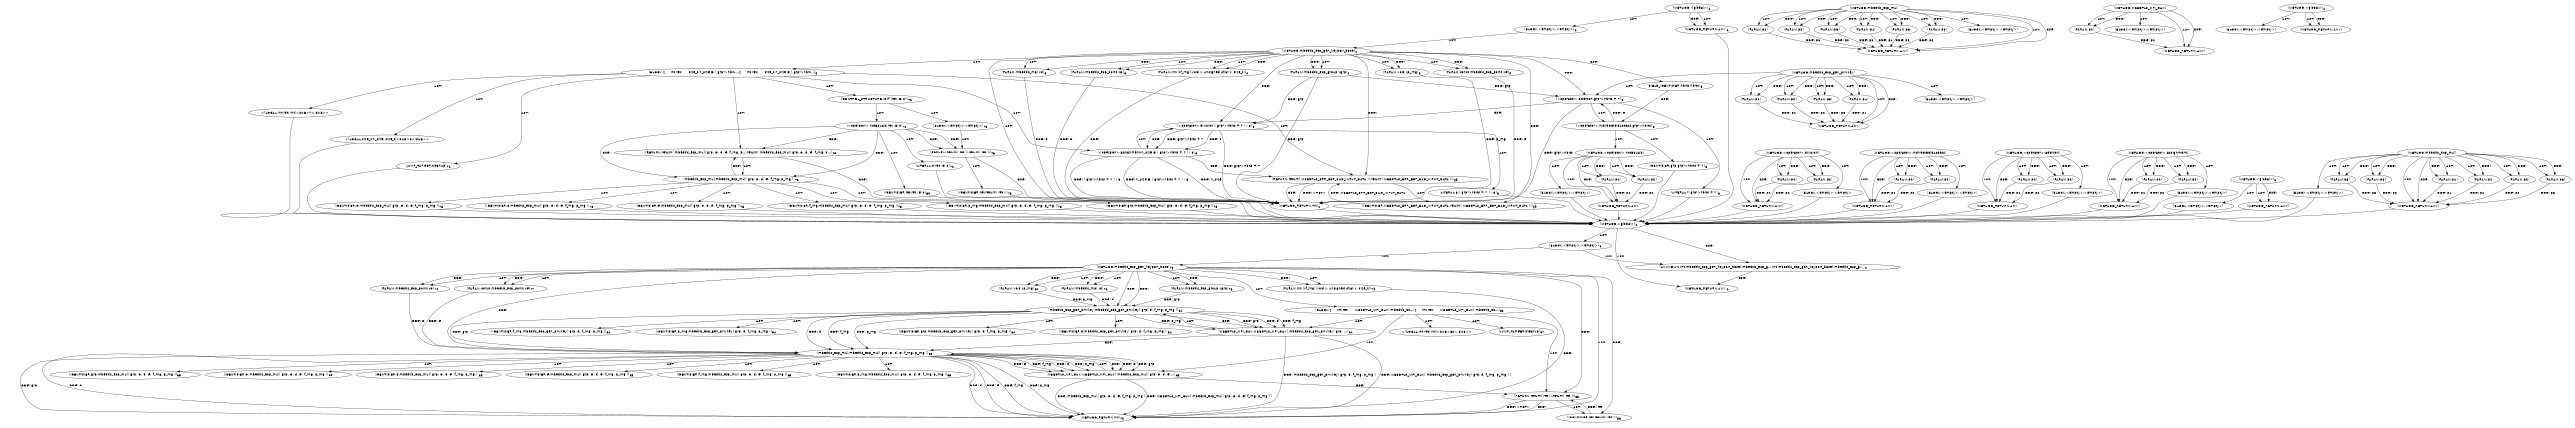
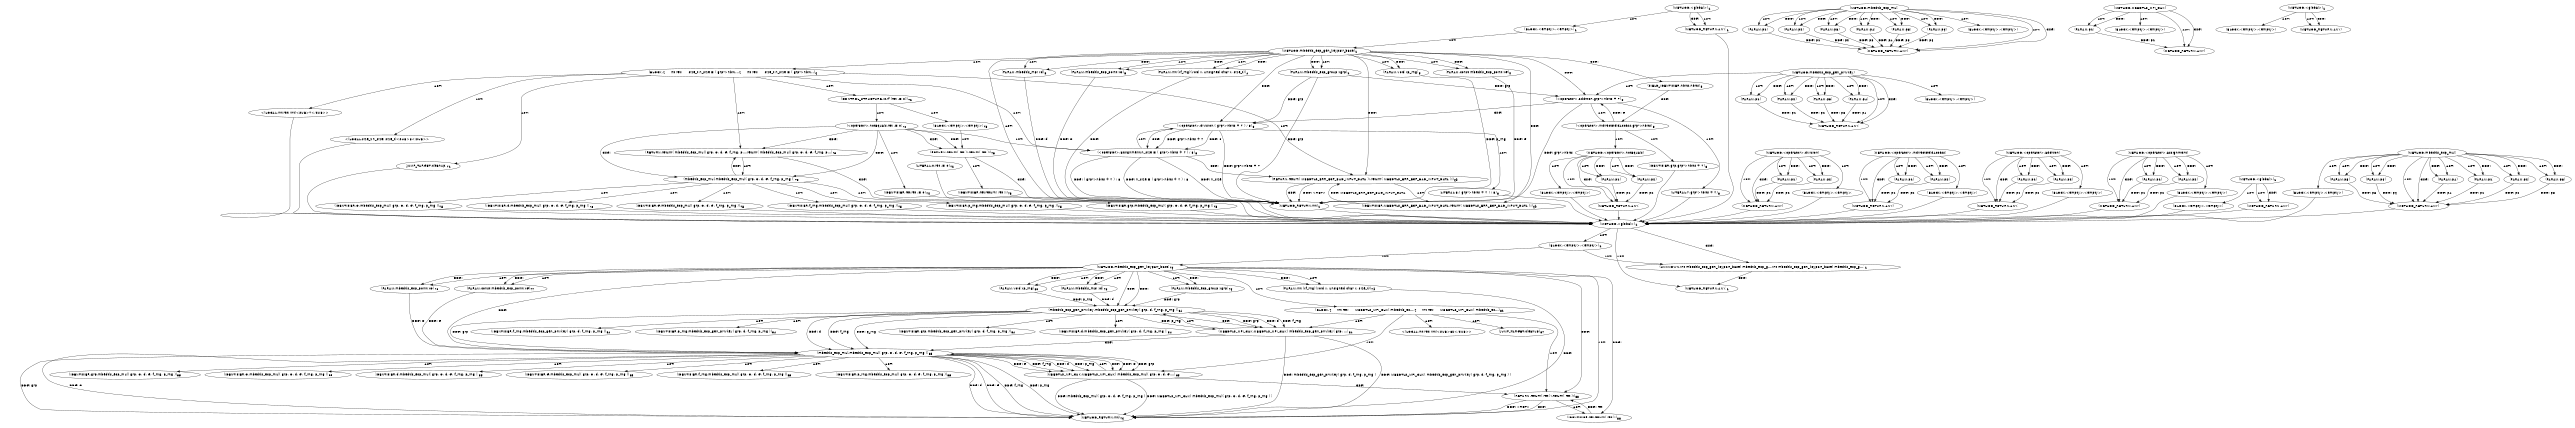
edge "(<operator>.notEquals,ret != 0)" -> "(LITERAL,0,ret != 0)": now "(<operator>.notEquals,ret != 0)" -> "(<operator>.assignment,n_size = ( grp->nbits + 7 ) / 8)"
node "(IDENTIFIER,ret,ret != 0)": text "52" -> "72"
